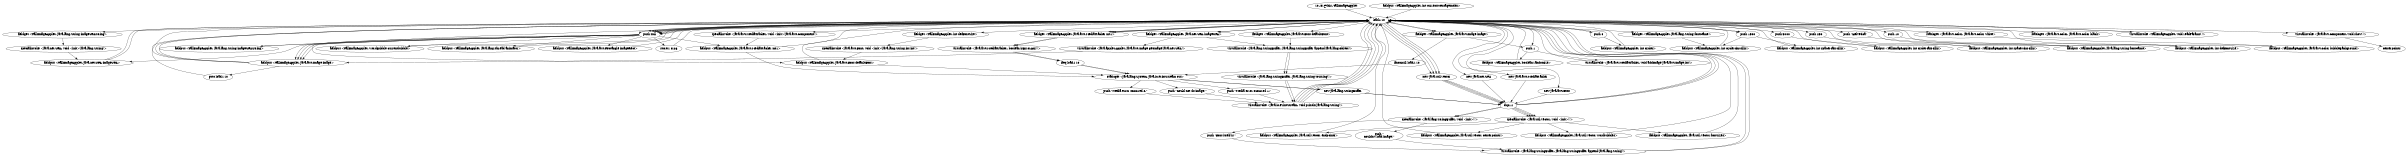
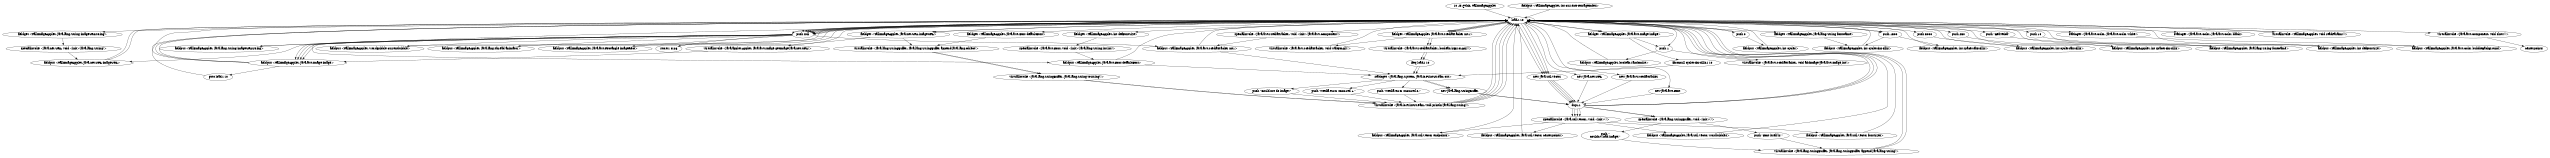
node "virtualinvoke <java.awt.MediaTracker: void waitForAll()>": added
node "ifnonnull load.r r0": label "ifnonnull load.r r0" -> "ifnonnull cycleMinMillis.r r0"
